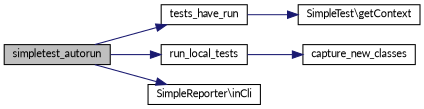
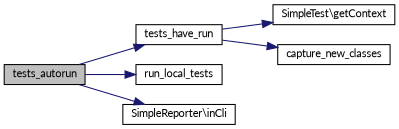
node "simpletest_autorun": label "simpletest_autorun" -> "tests_autorun"
edge "run_local_tests" -> "capture_new_classes": now "tests_have_run" -> "capture_new_classes"
